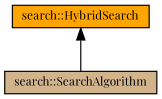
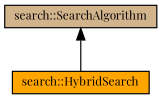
edge "search::SearchAlgorithm" -> "search::HybridSearch": reversed
